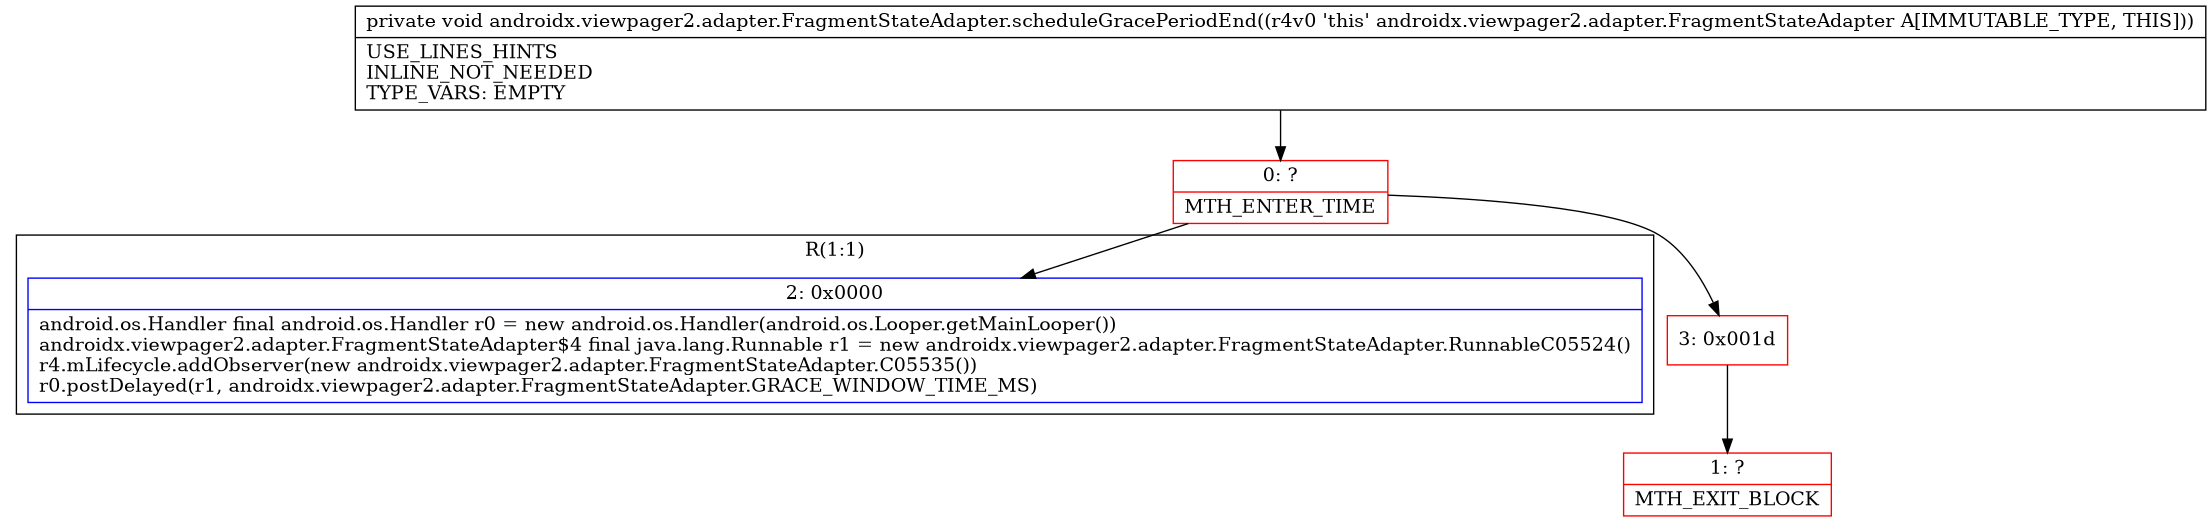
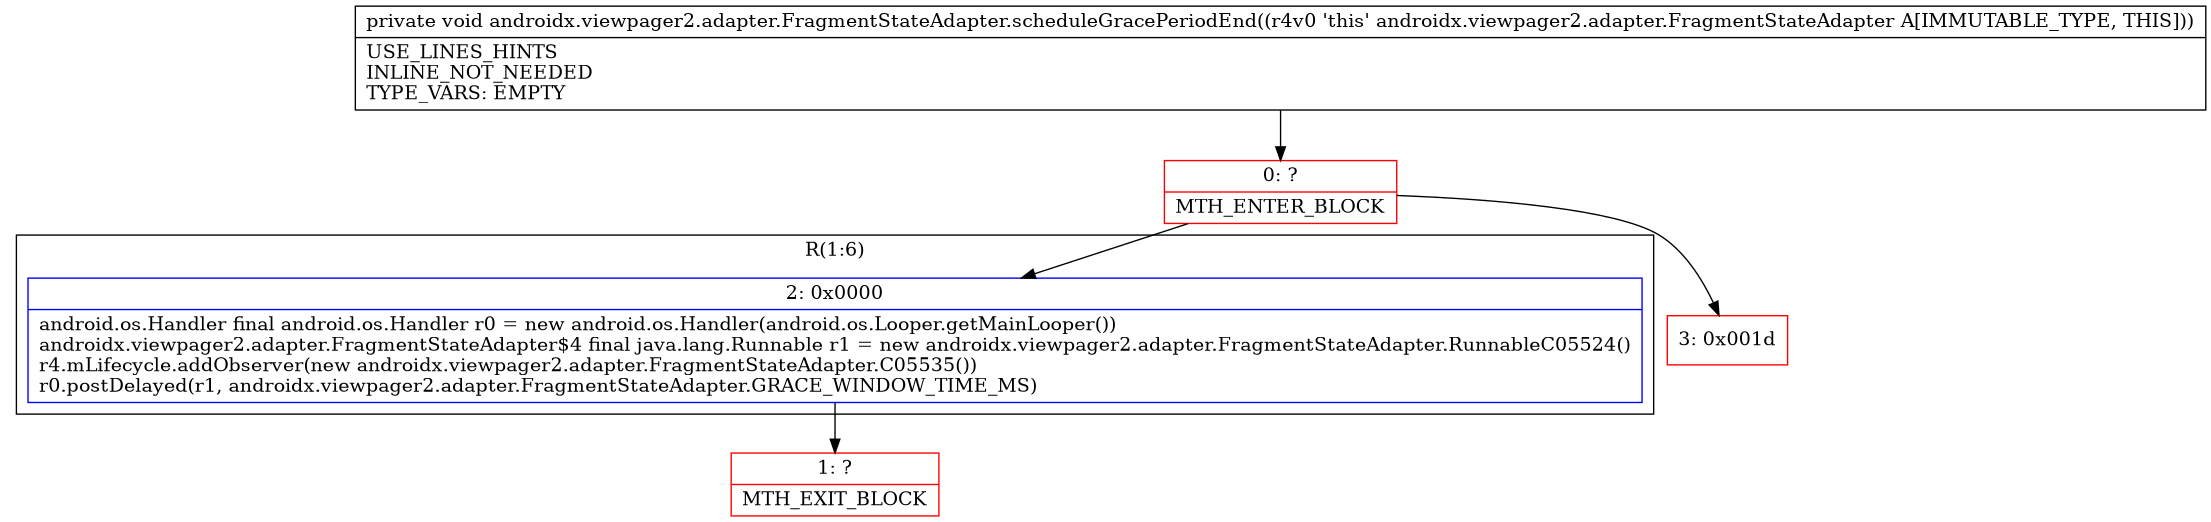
node "0: ?": text "MTH_ENTER_TIME" -> "MTH_ENTER_BLOCK"
cluster "R(1:1)": label "R(1:1)" -> "R(1:6)"
edge "3: 0x001d" -> "1: ?": now "2: 0x0000" -> "1: ?"
